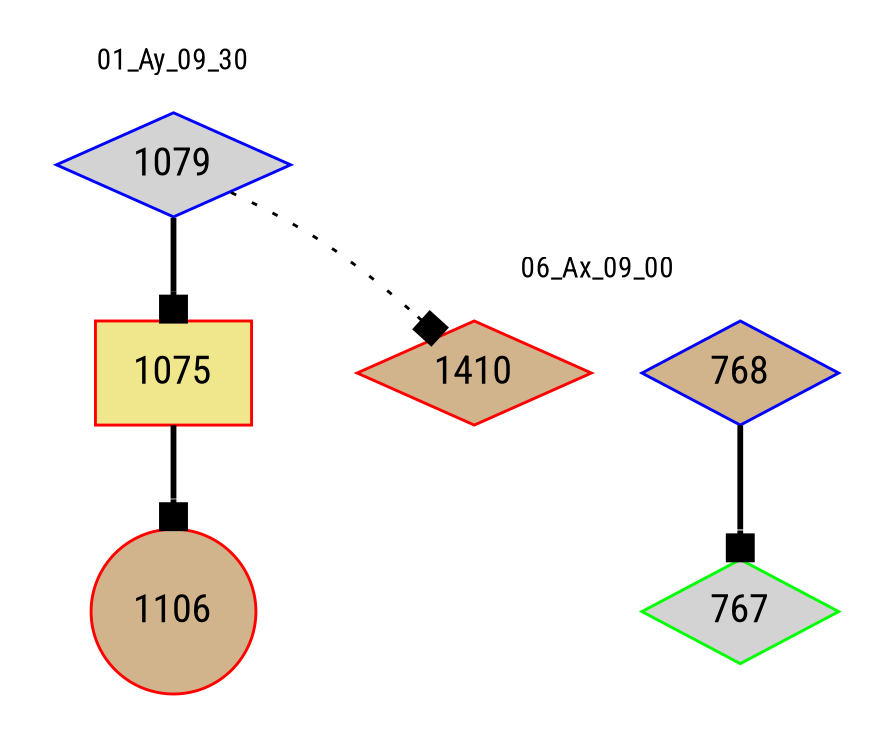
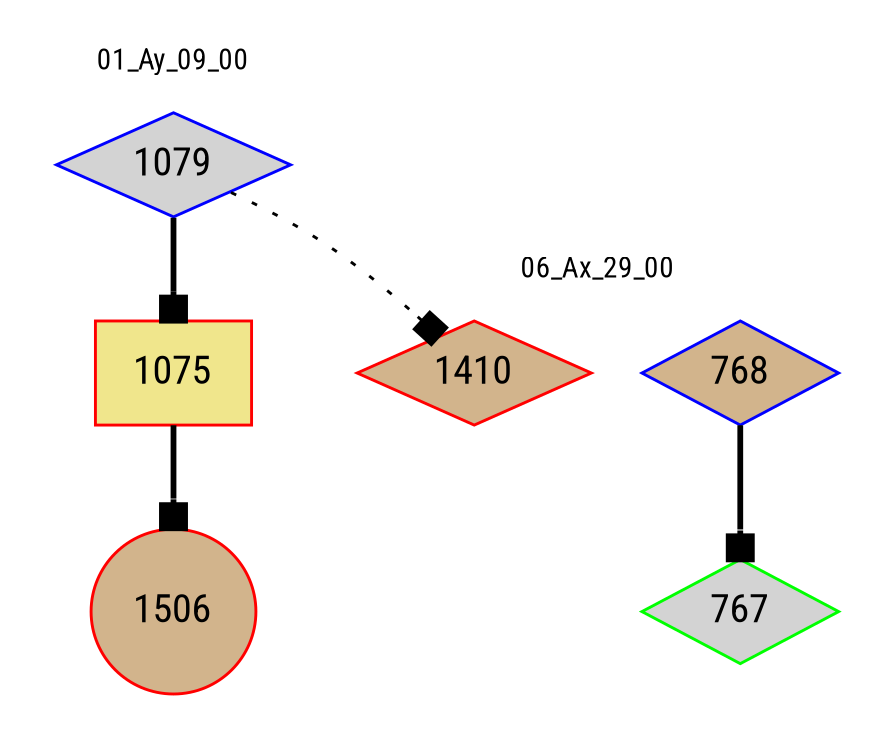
cluster "01_Ay_09_30": label "01_Ay_09_30" -> "01_Ay_09_00"
cluster "06_Ax_09_00": label "06_Ax_09_00" -> "06_Ax_29_00"
node "1106": label "1106" -> "1506"
